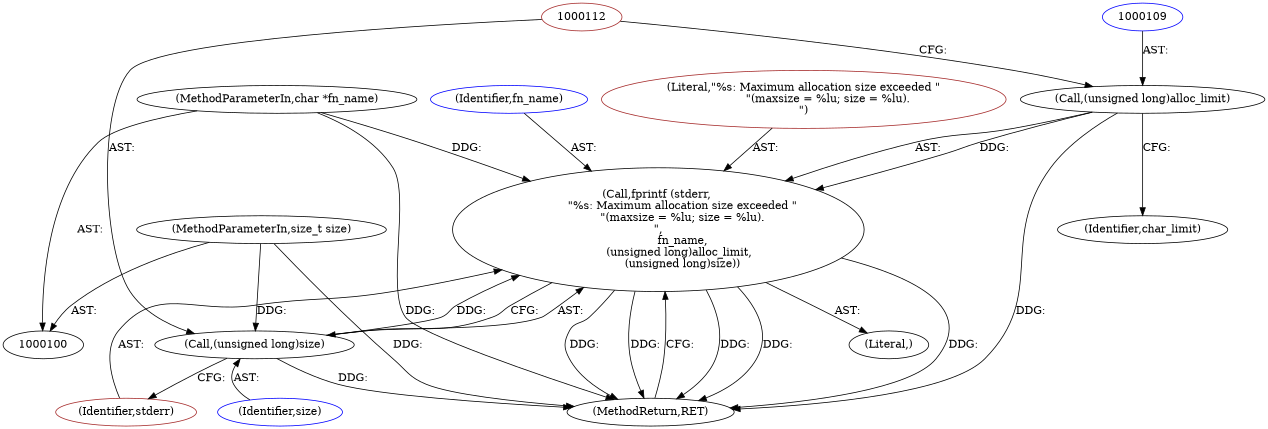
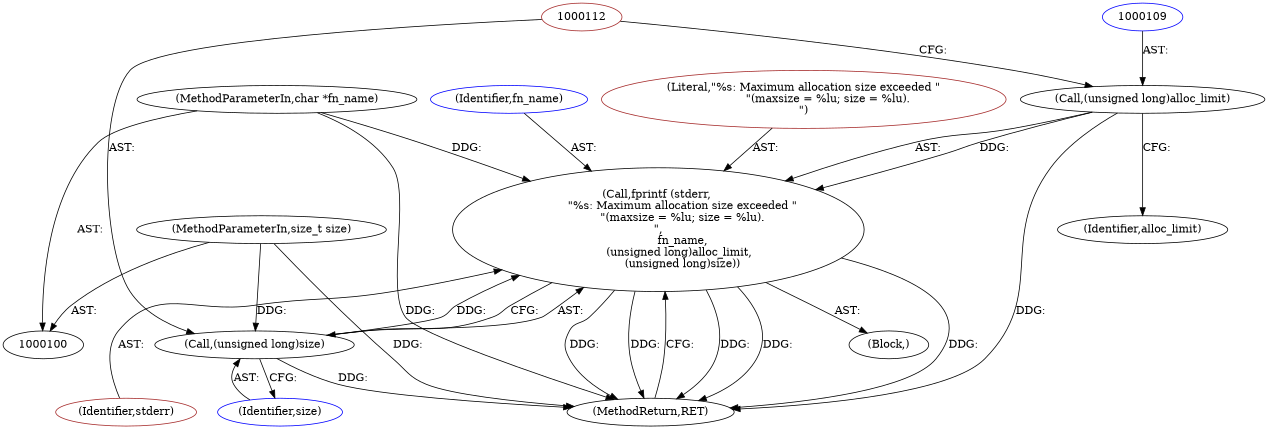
node "(Identifier,char_limit)": label "(Identifier,char_limit)" -> "(Identifier,alloc_limit)"
node "(Literal,)": label "(Literal,)" -> "(Block,)"
edge "(Call,(unsigned long)size)" -> "(Identifier,stderr)": now "(Call,(unsigned long)size)" -> "(Identifier,size)"
